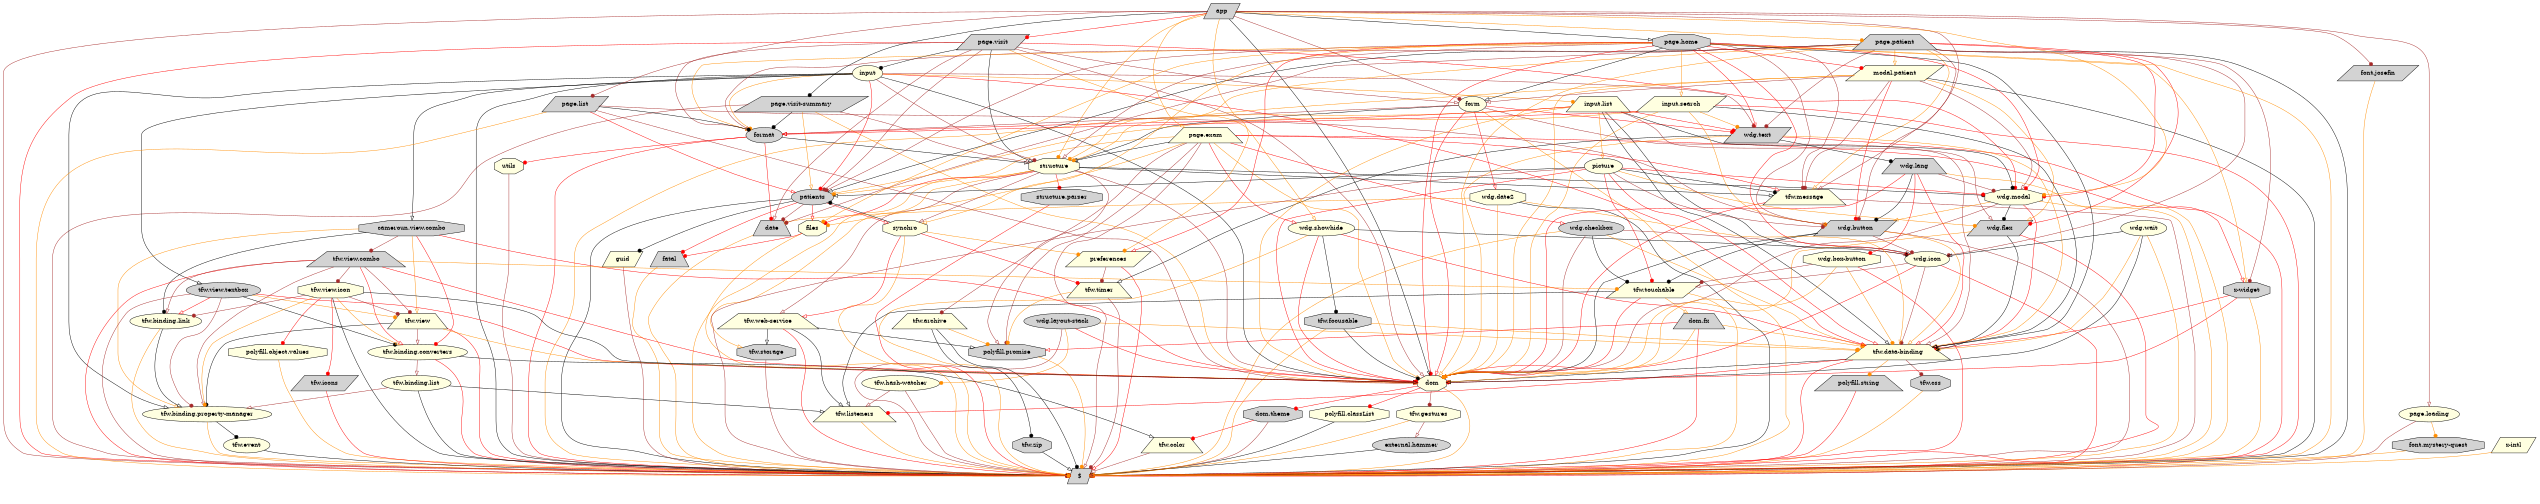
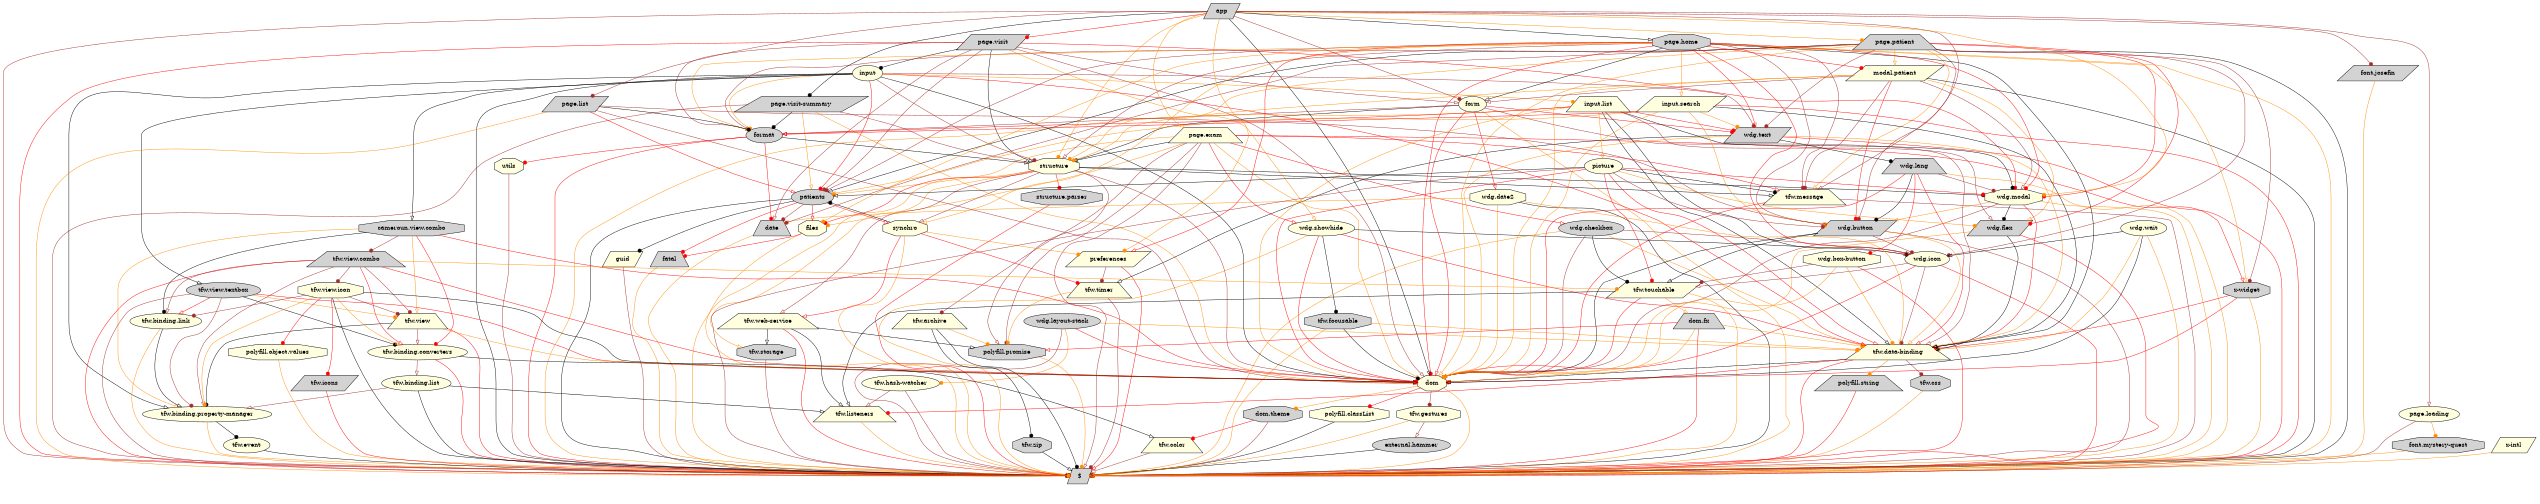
edge "wdg.date2" -> "date": arrowhead dot -> onormal
edge "wdg.button" -> "tfw.touchable": arrowhead dot -> onormal
edge "dom" -> "dom.theme": color red -> darkorange
